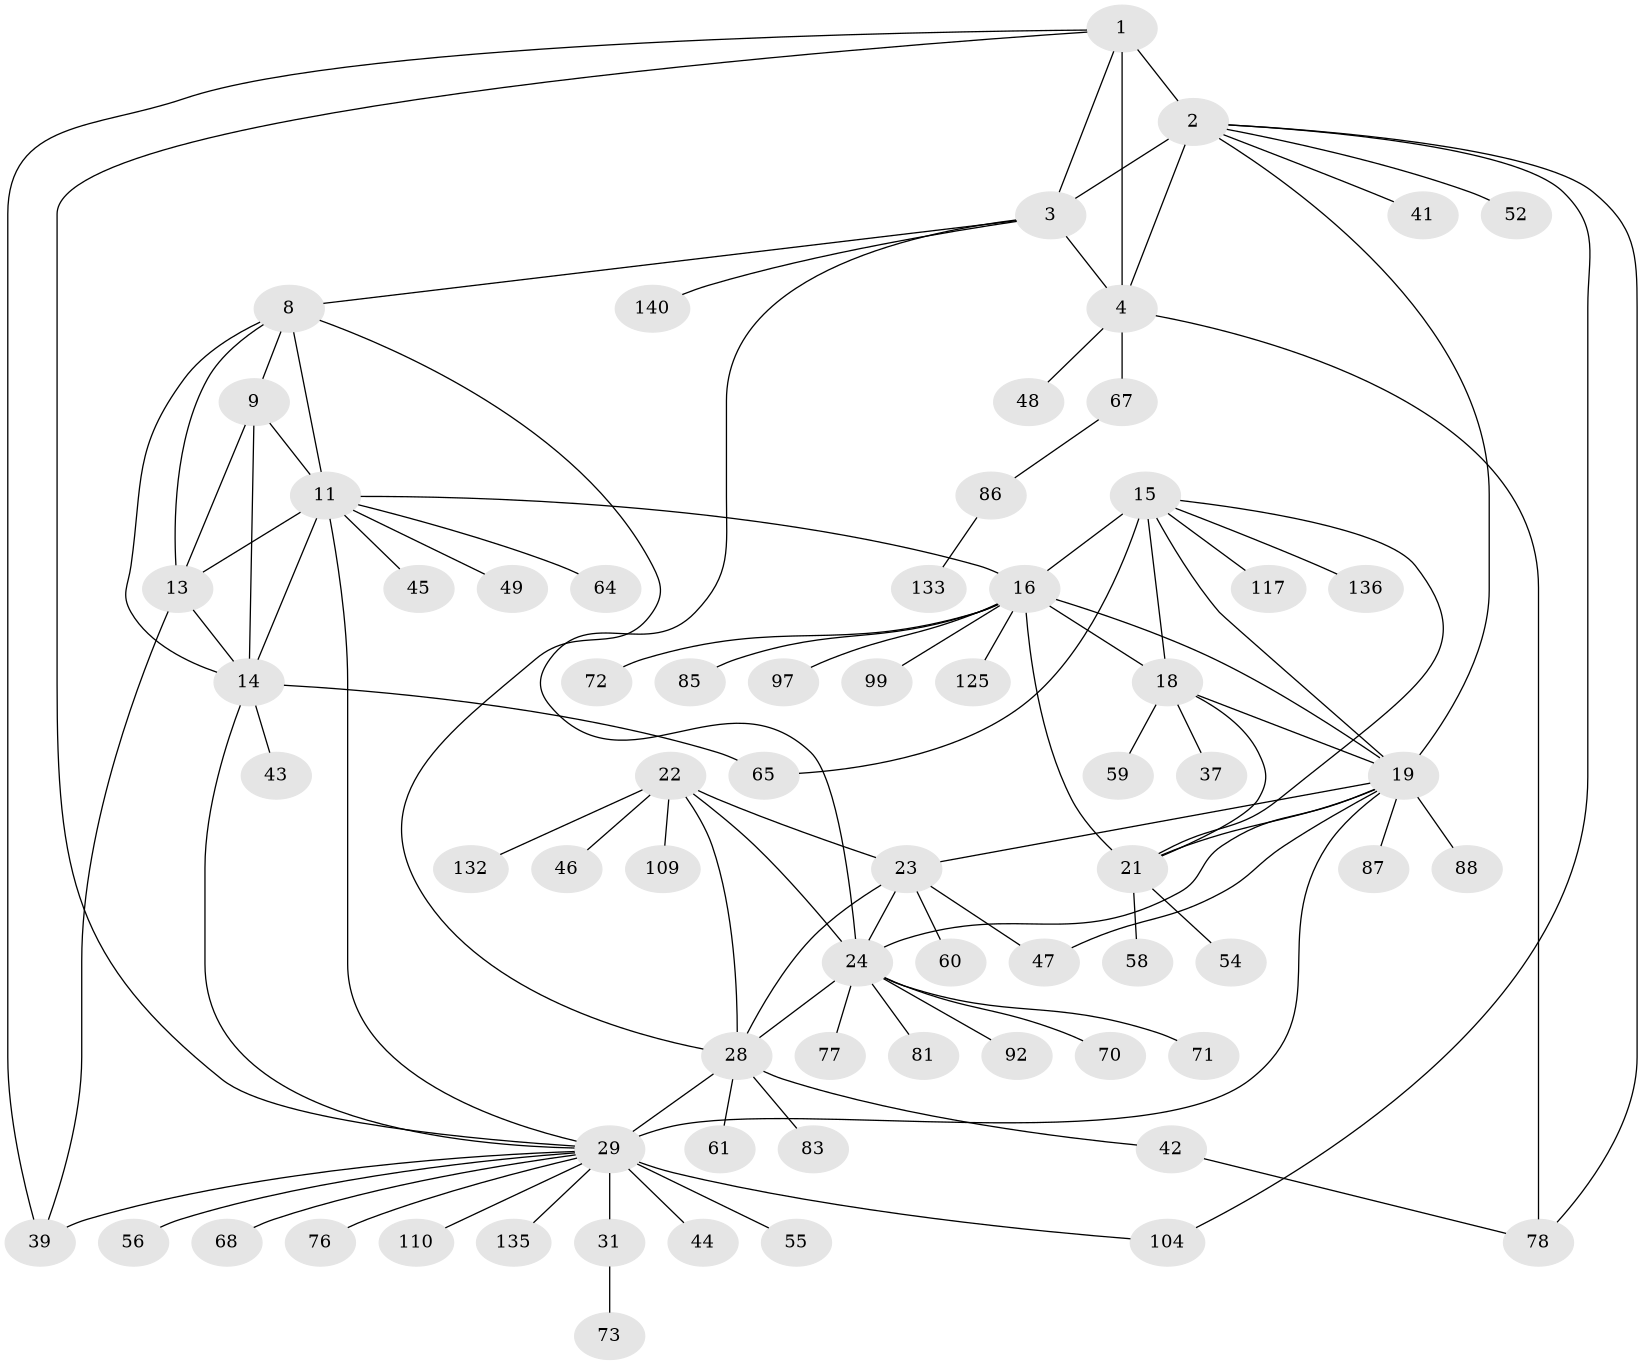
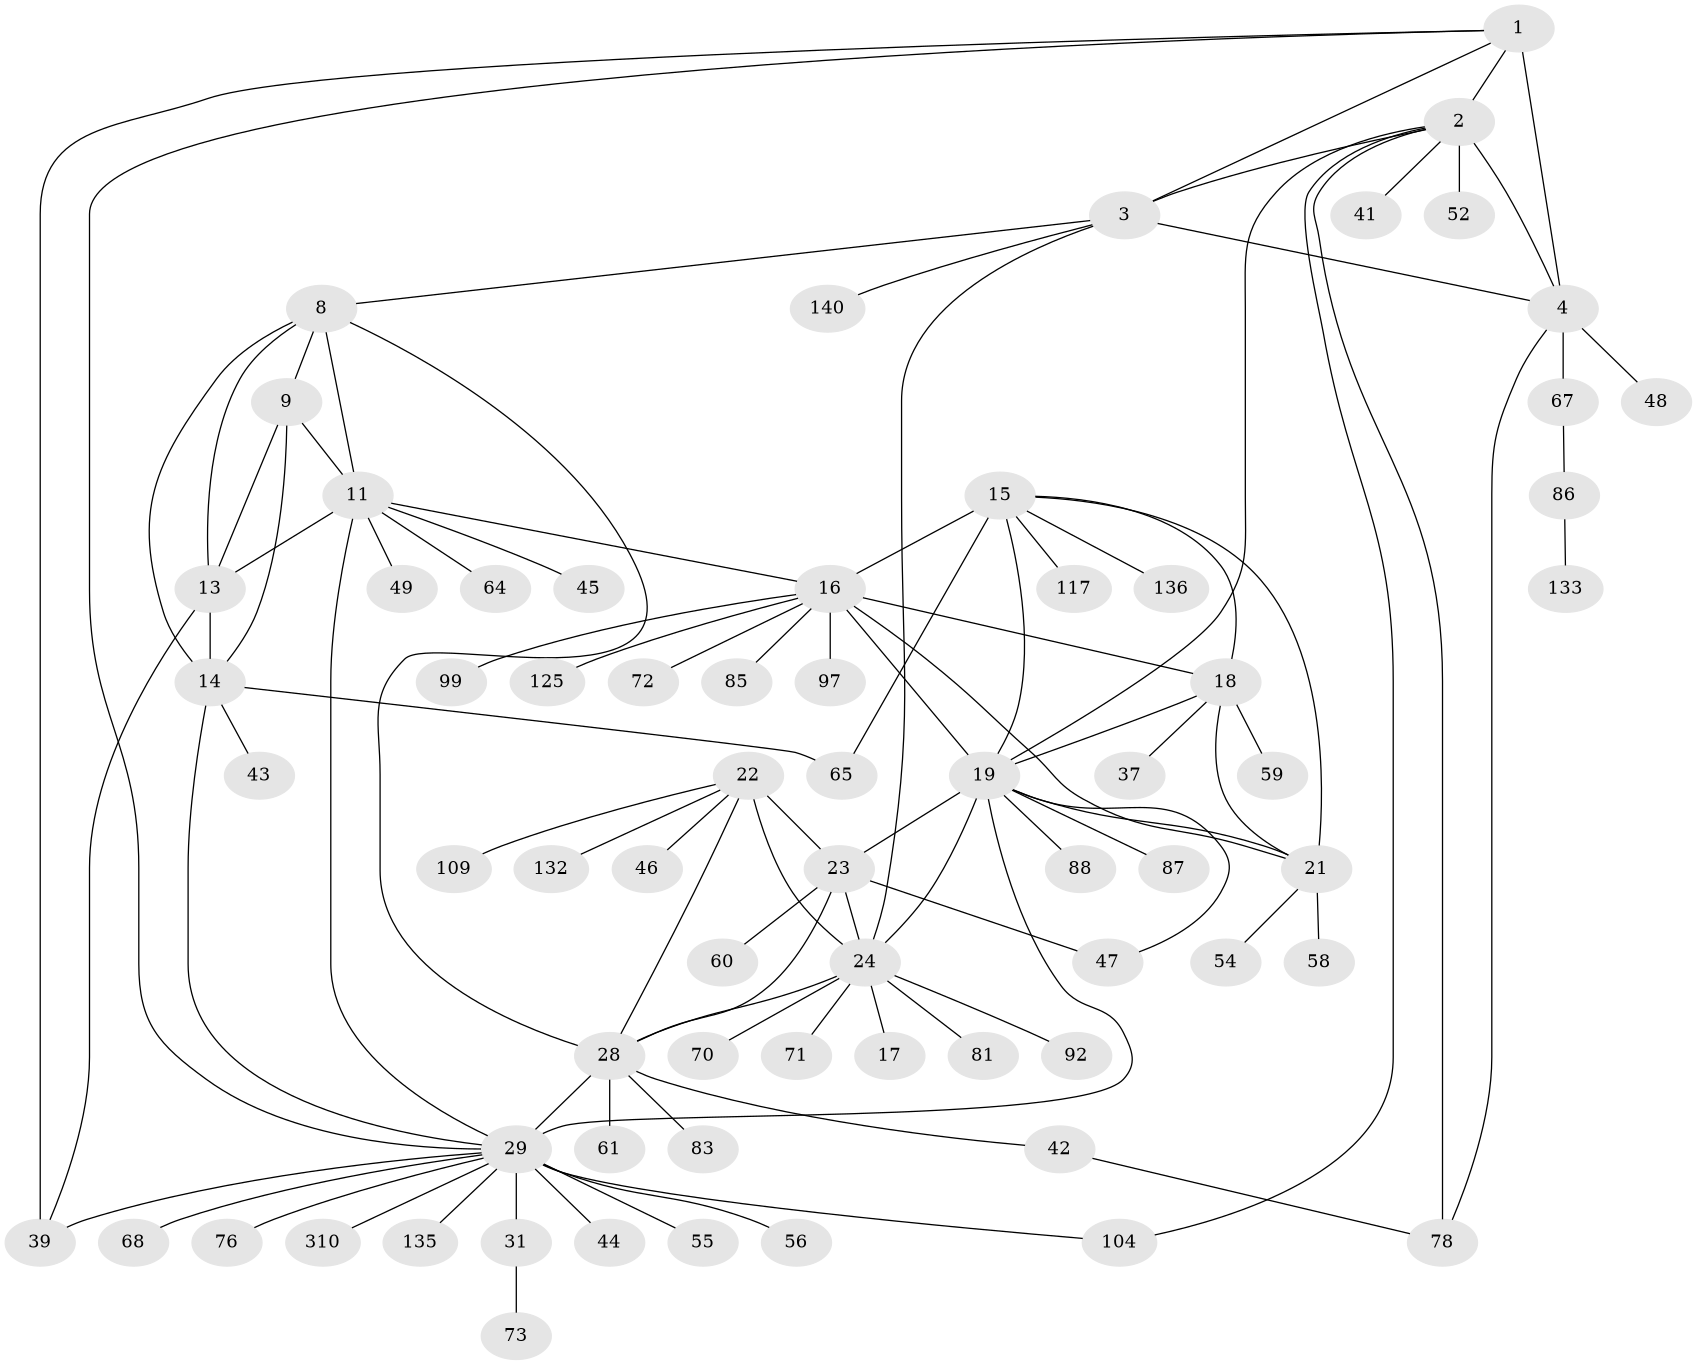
edge "11" -- "14": removed
node "77": label "77" -> "17"
node "110": label "110" -> "310"
